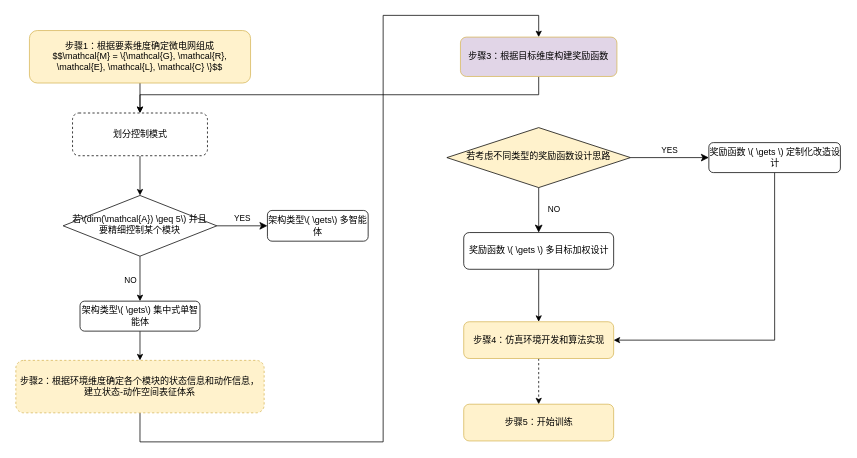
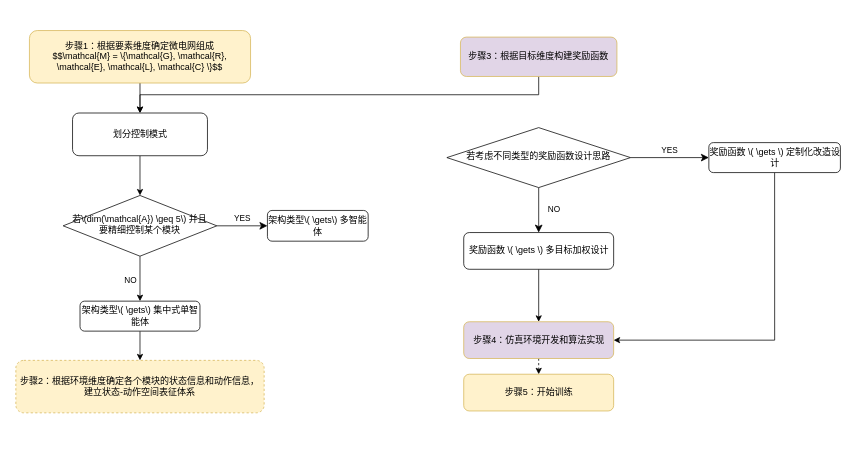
edge "步骤2：根据环境维度确定各个模块的状态信息和动作信息，建立状态-动作空间表征体系" -> "步骤3：根据目标维度构建奖励函数": removed
node "划分控制模式": style dashed -> solid
node "若考虑不同类型的奖励函数设计思路": fillcolor #fff2cc -> #ffffff
node "步骤4：仿真环境开发和算法实现": fillcolor #fff2cc -> #e1d5e7
node "步骤5：开始训练": moved (539, 423) -> (539, 393)
